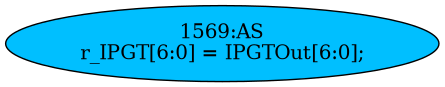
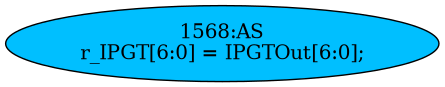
node "1569:AS r_IPGT[6:0] = IPGTOut[6:0];": label "1569:AS r_IPGT[6:0] = IPGTOut[6:0];" -> "1568:AS r_IPGT[6:0] = IPGTOut[6:0];"
